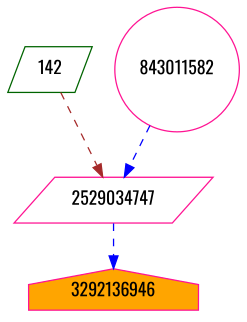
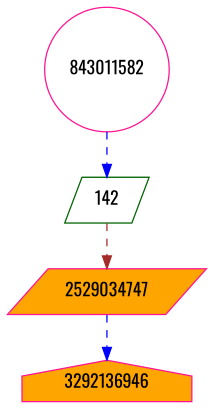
edge "843011582" -> "2529034747": now "843011582" -> "142"
node "2529034747": fillcolor white -> orange
